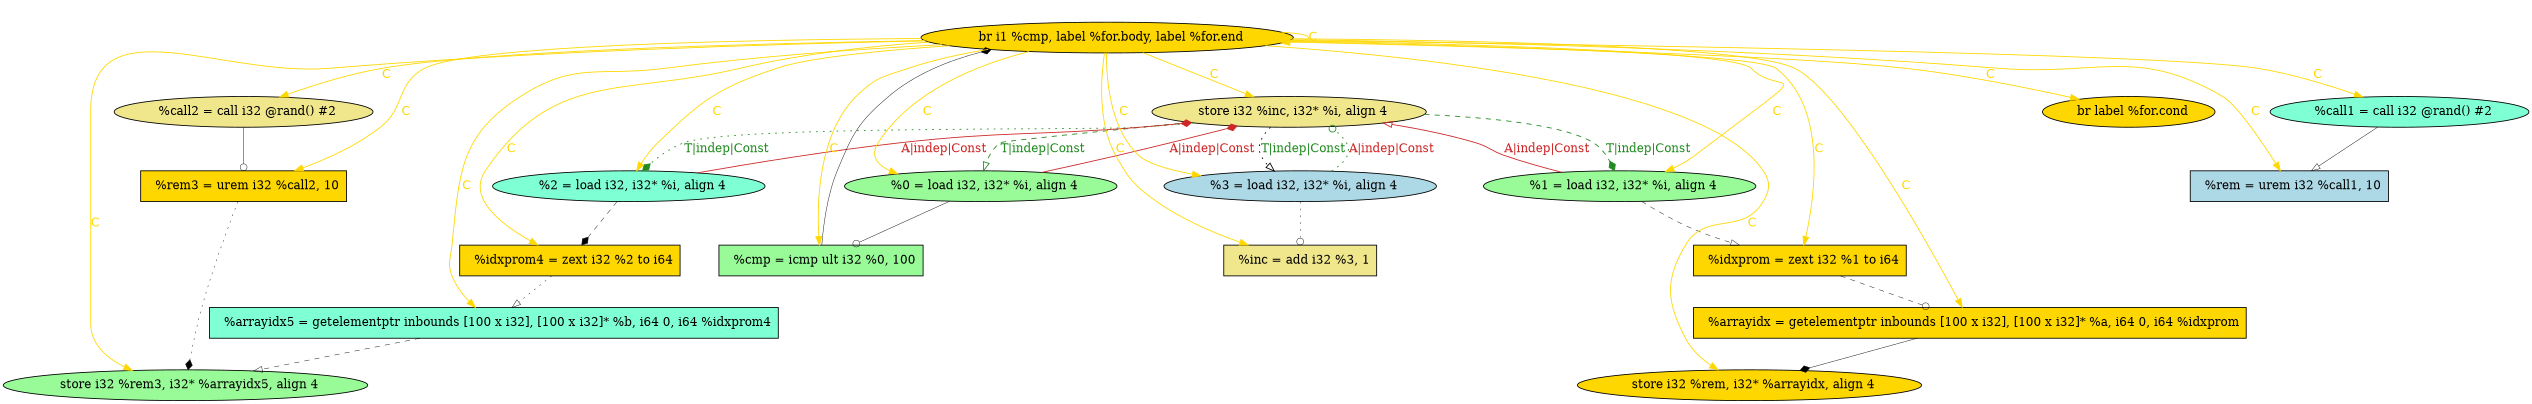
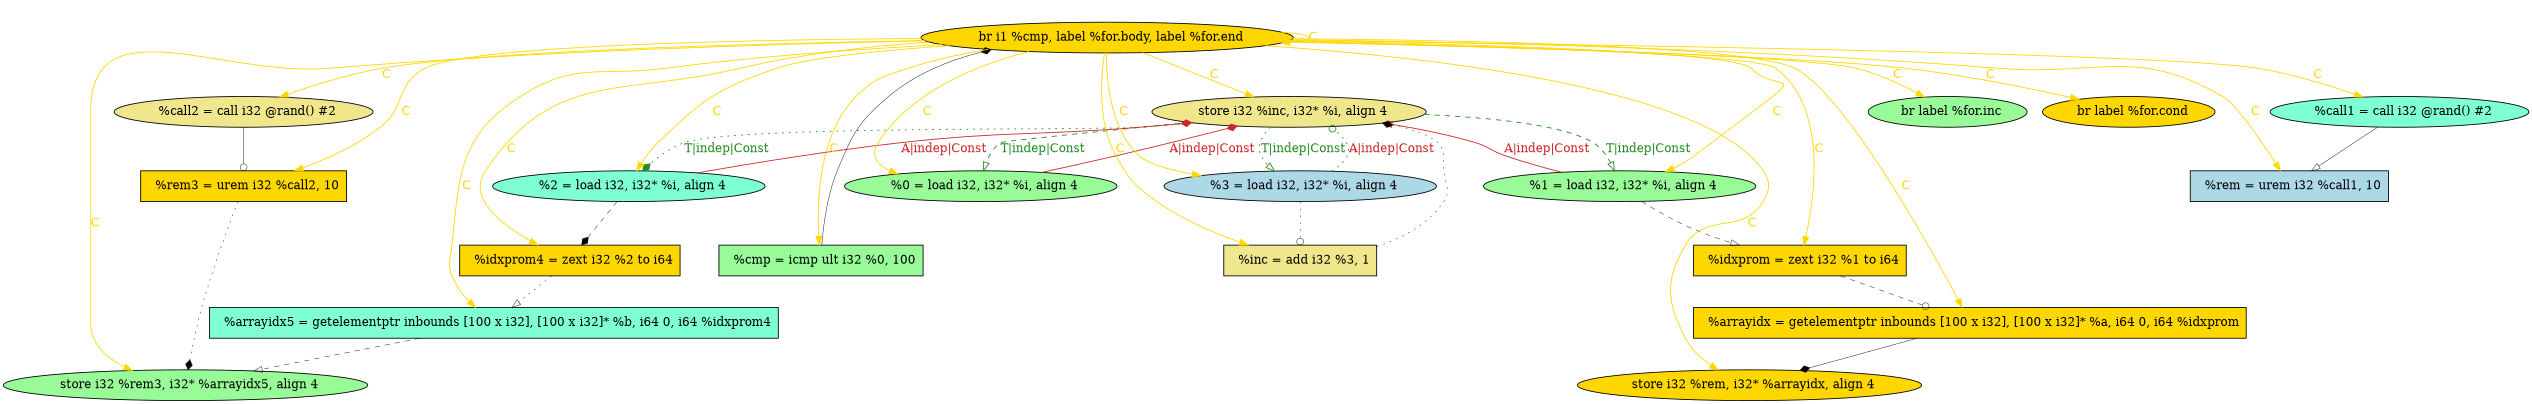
node "br label %for.inc": added
edge "store i32 %inc, i32* %i, align 4" -> "%1 = load i32, i32* %i, align 4": arrowhead diamond -> onormal
edge "store i32 %inc, i32* %i, align 4" -> "%3 = load i32, i32* %i, align 4": color black -> forestgreen
edge "%inc = add i32 %3, 1" -> "store i32 %inc, i32* %i, align 4": added
edge "%0 = load i32, i32* %i, align 4" -> "%cmp = icmp ult i32 %0, 100": removed
